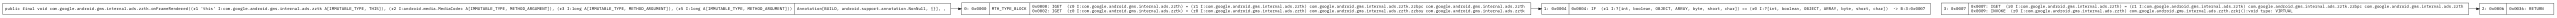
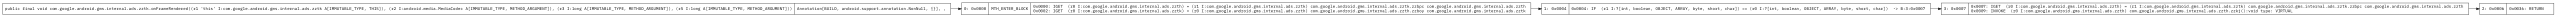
node "0: 0x0000": text "MTH_TYPE_BLOCK" -> "MTH_ENTER_BLOCK"
edge "1: 0x0004" -> "3: 0x0007": added
